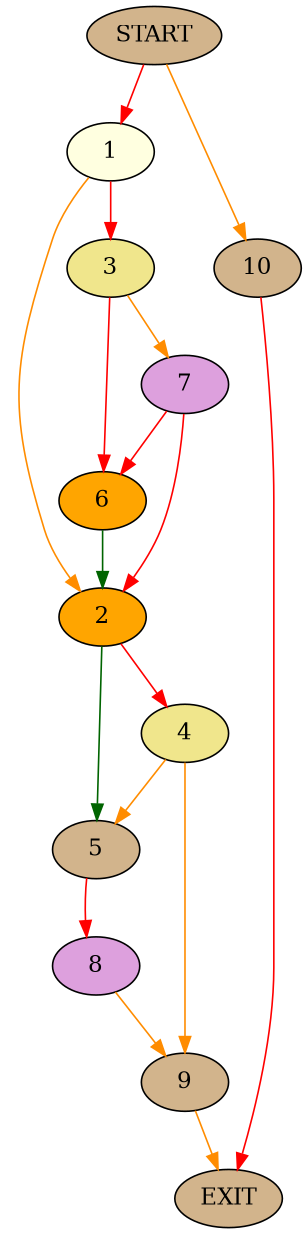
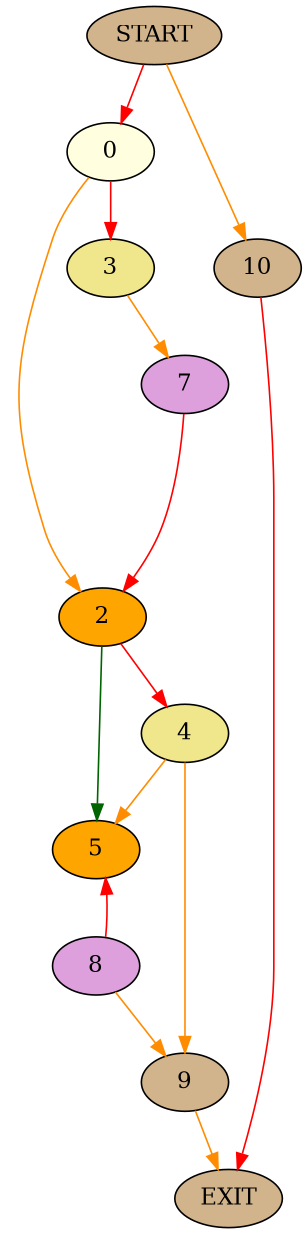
node "1": label "1" -> "0"
node "6": removed
node "5": fillcolor tan -> orange
edge "5" -> "8": reversed
